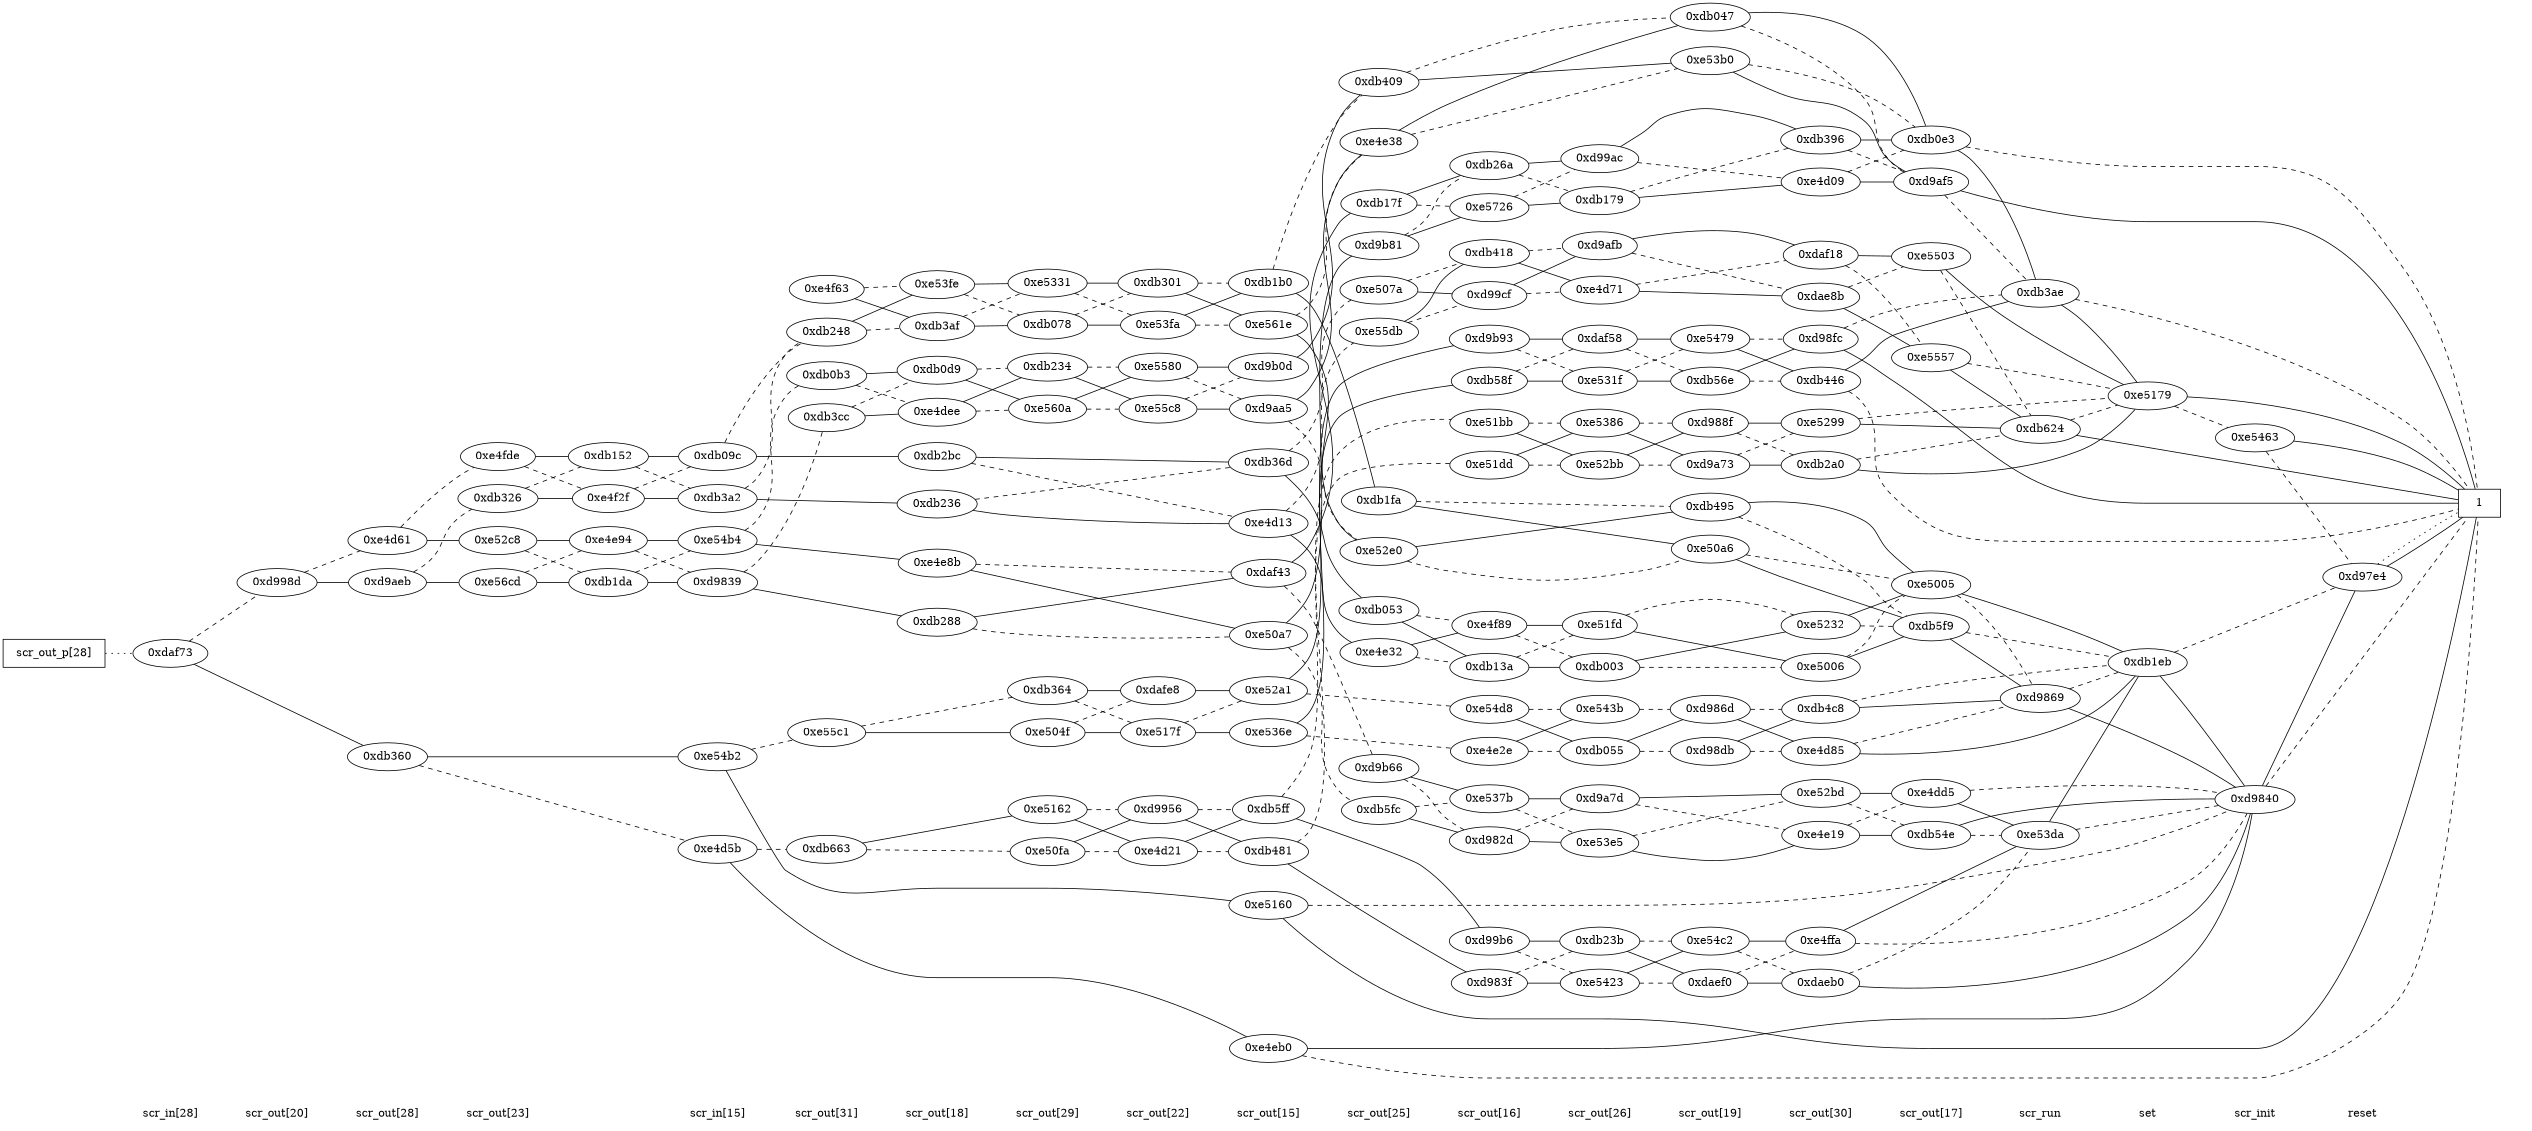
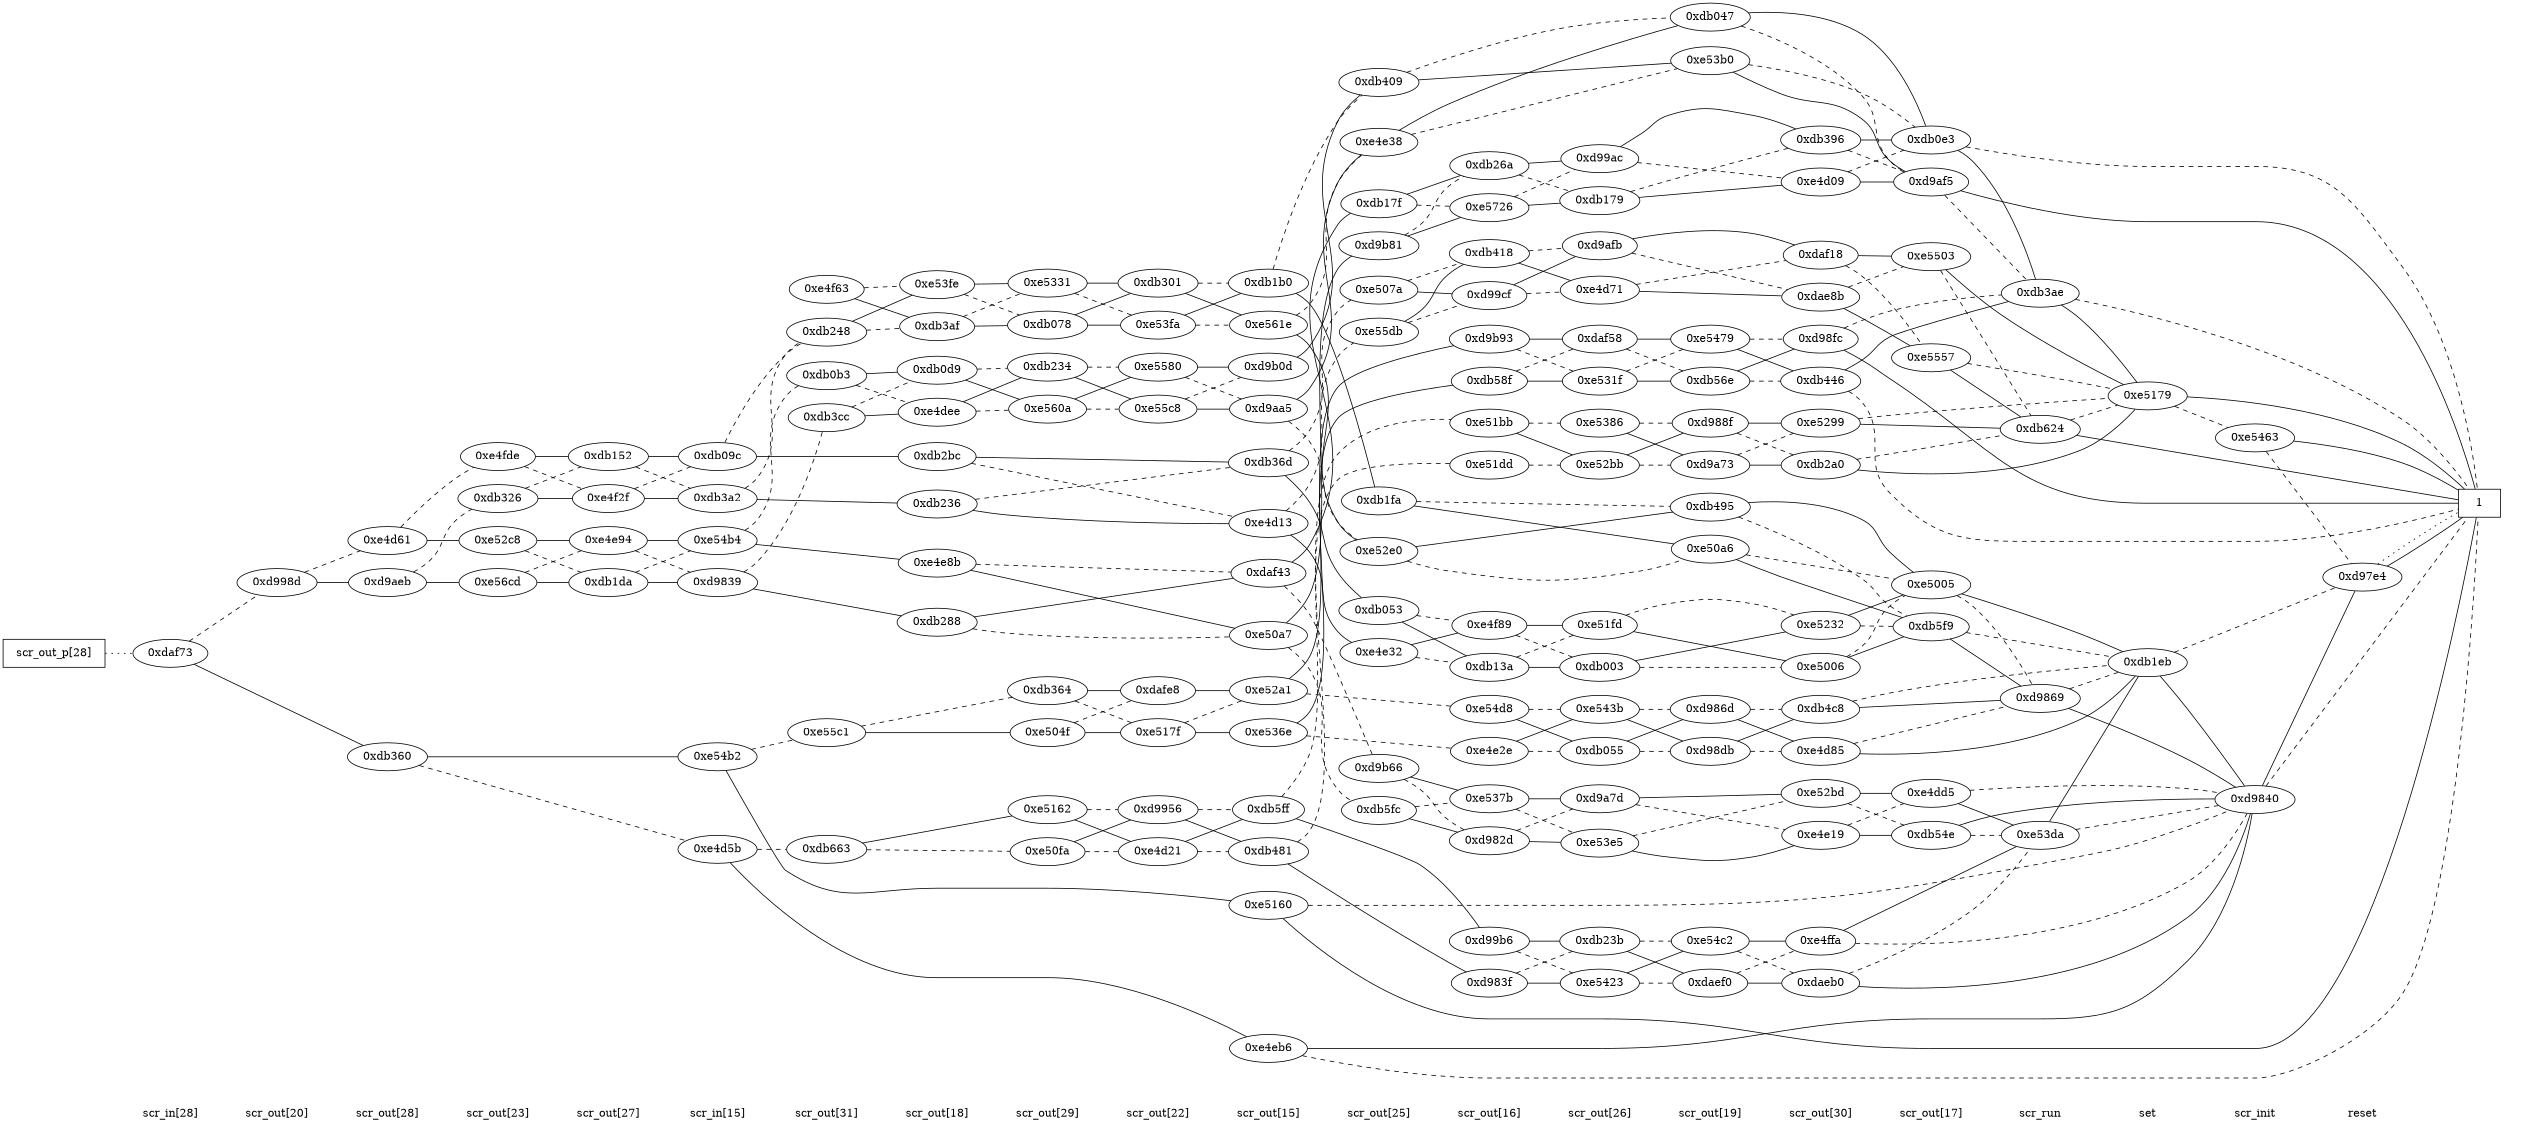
edge "0xdb301" -- "0xdb078": style dashed -> solid
edge "0xe5386" -- "0xe51dd": removed
edge "0xe543b" -- "0xd98db": added
node "0xe4eb0": label "0xe4eb0" -> "0xe4eb6"
node "scr_out[27]": added
